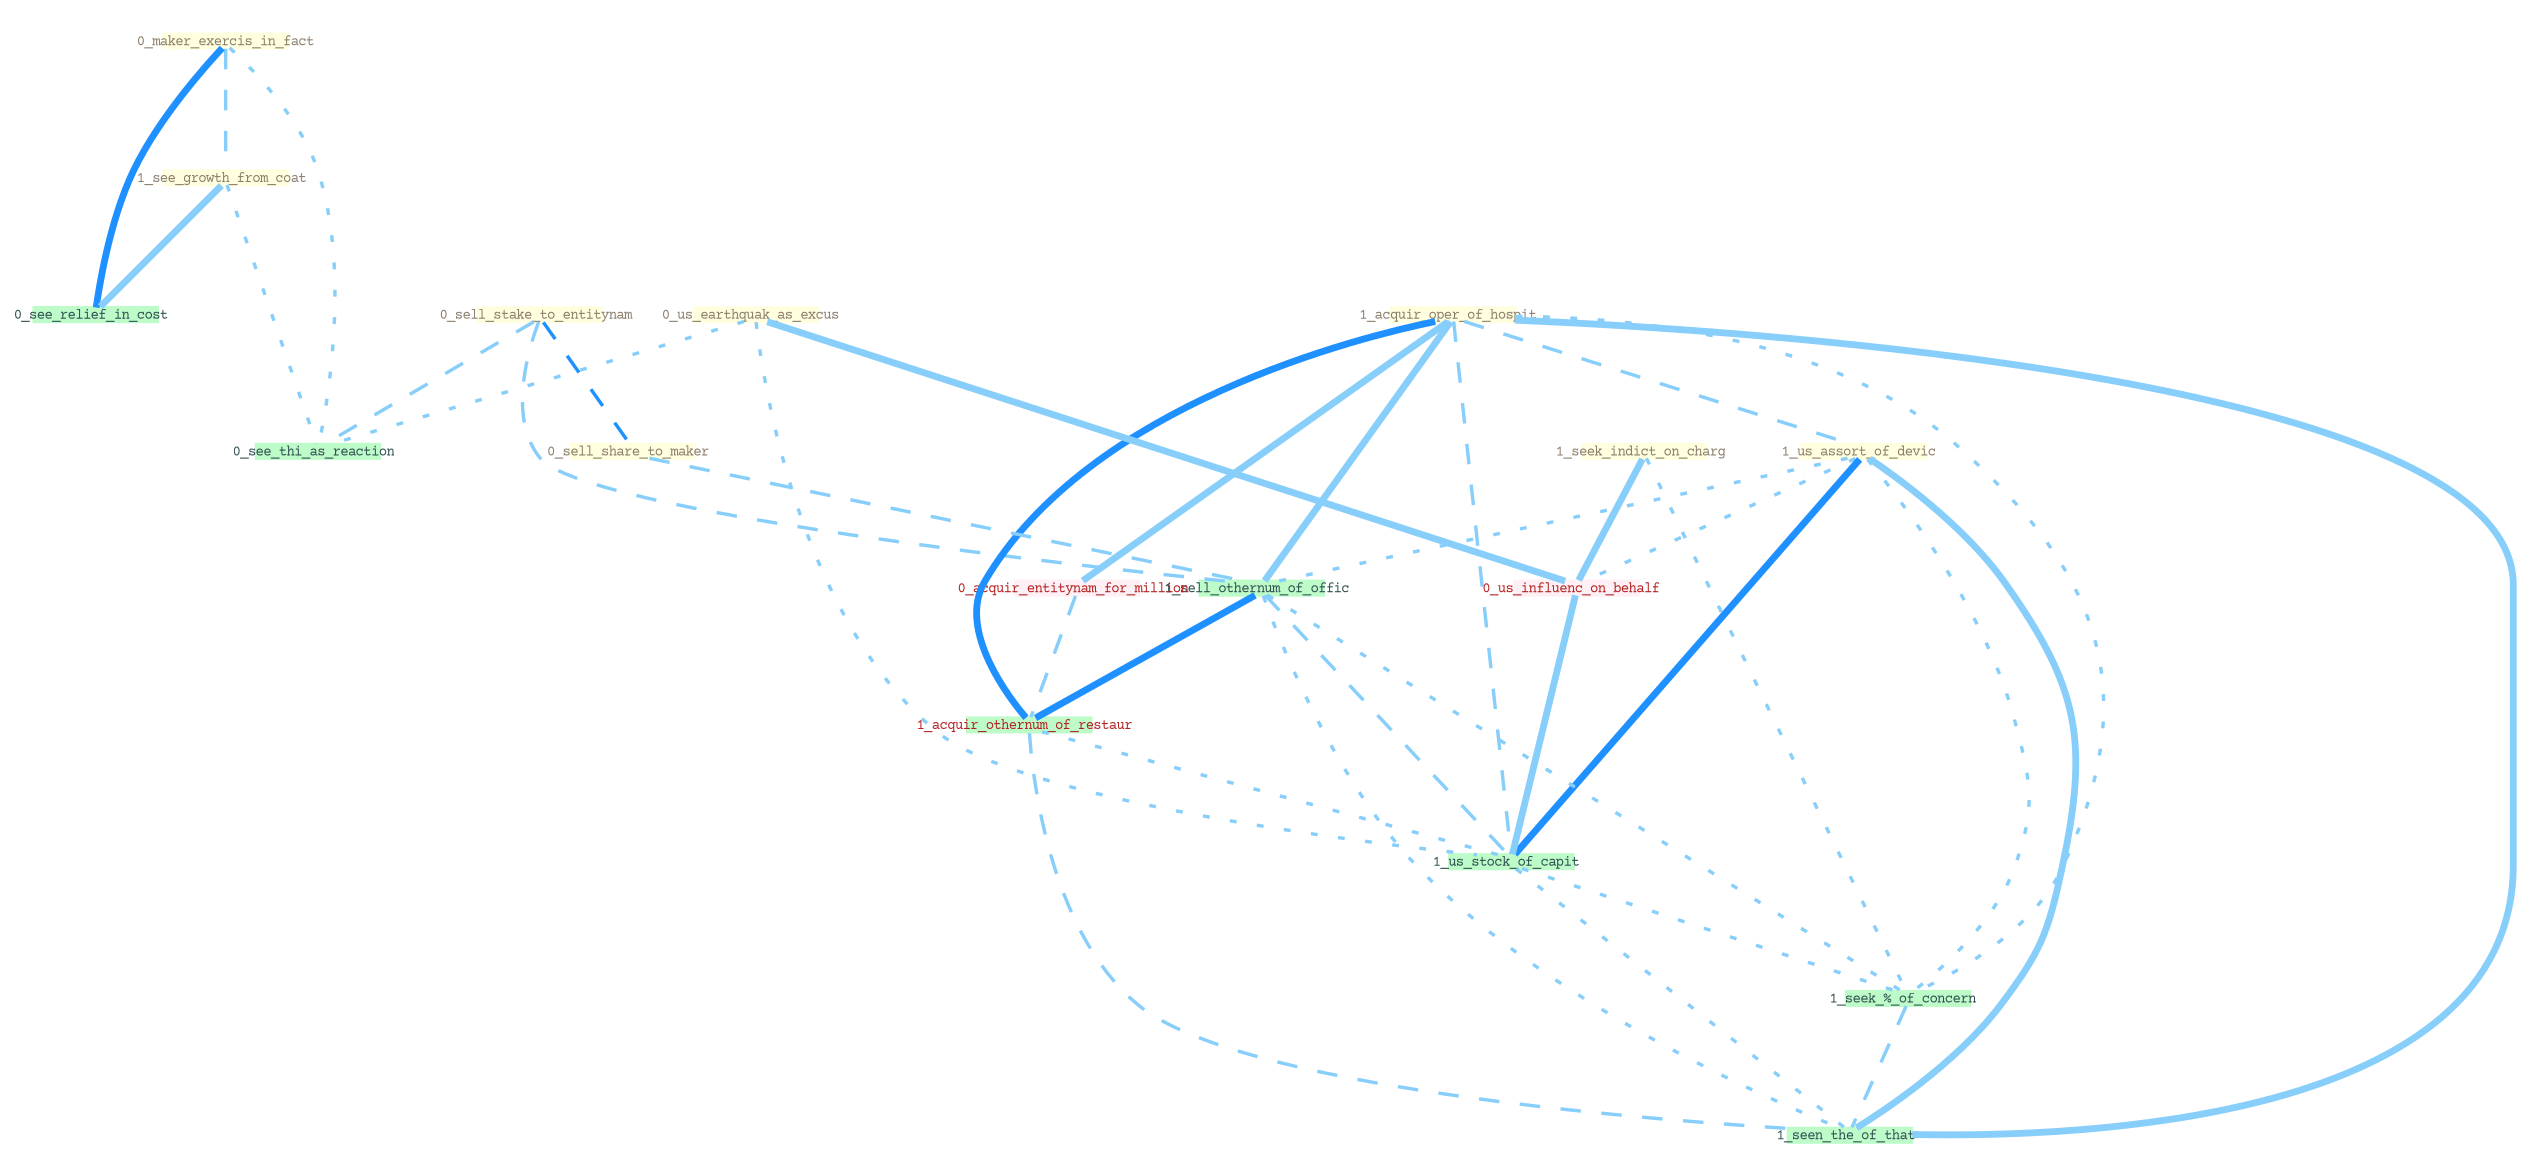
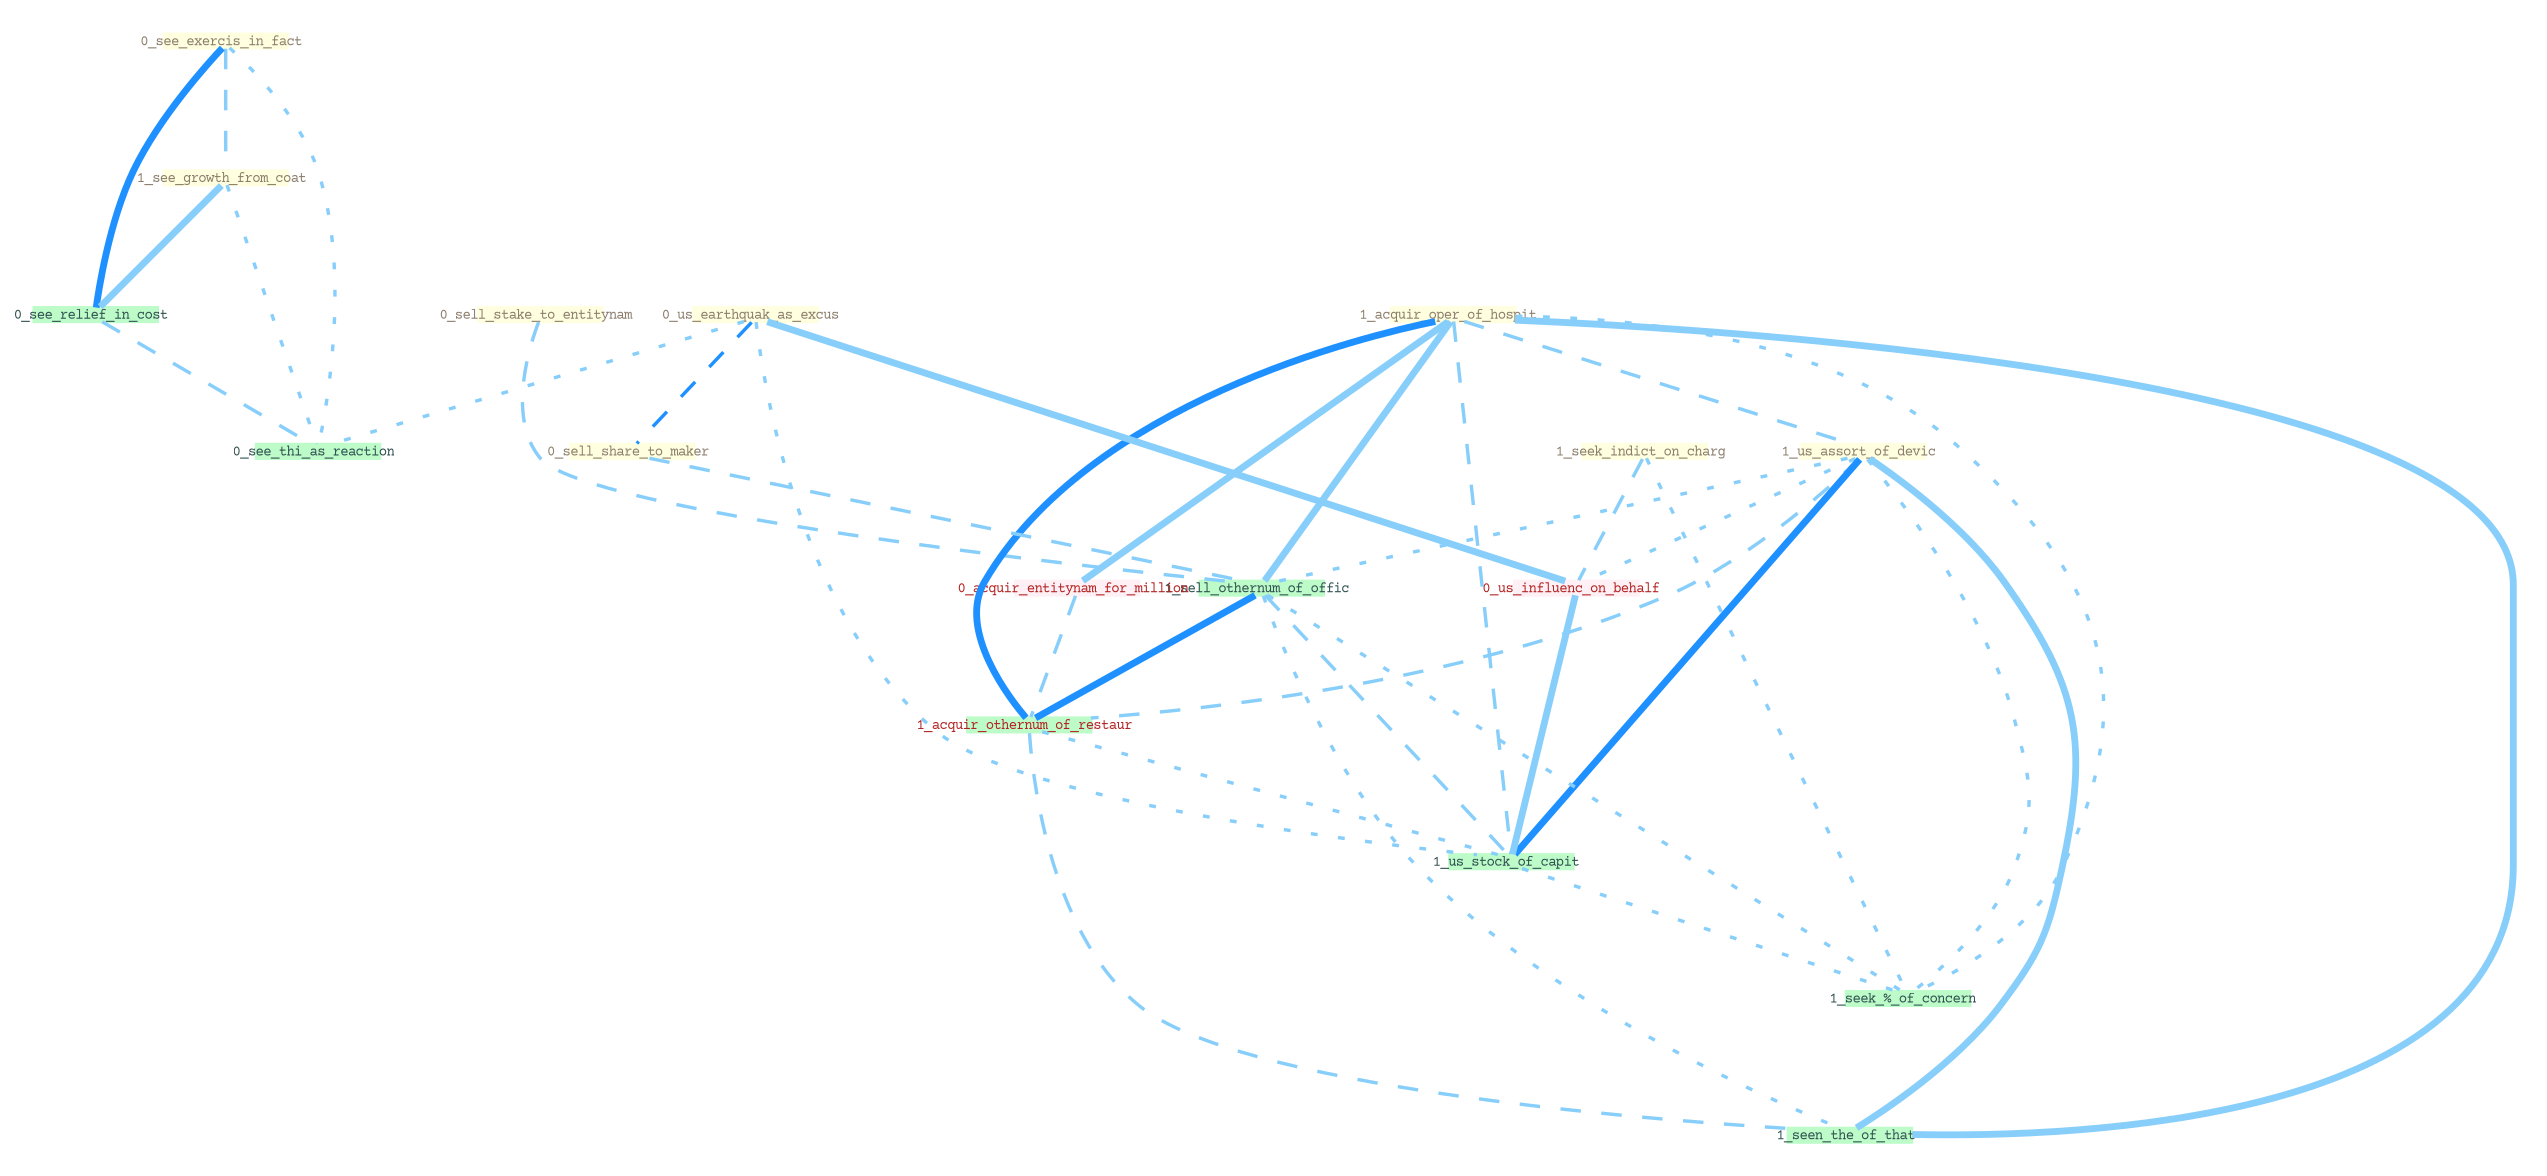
node "0_maker_exercis_in_fact": label "0_maker_exercis_in_fact" -> "0_see_exercis_in_fact"
edge "0_sell_stake_to_entitynam" -- "0_see_thi_as_reaction": now "0_see_relief_in_cost" -- "0_see_thi_as_reaction"
edge "0_sell_stake_to_entitynam" -- "0_sell_share_to_maker": now "0_us_earthquak_as_excus" -- "0_sell_share_to_maker"
edge "1_seek_indict_on_charg" -- "0_us_influenc_on_behalf": style bold -> dashed
edge "1_us_assort_of_devic" -- "1_acquir_othernum_of_restaur": added
edge "1_us_stock_of_capit" -- "1_seen_the_of_that": removed
edge "1_seek_%_of_concern" -- "1_seen_the_of_that": removed
